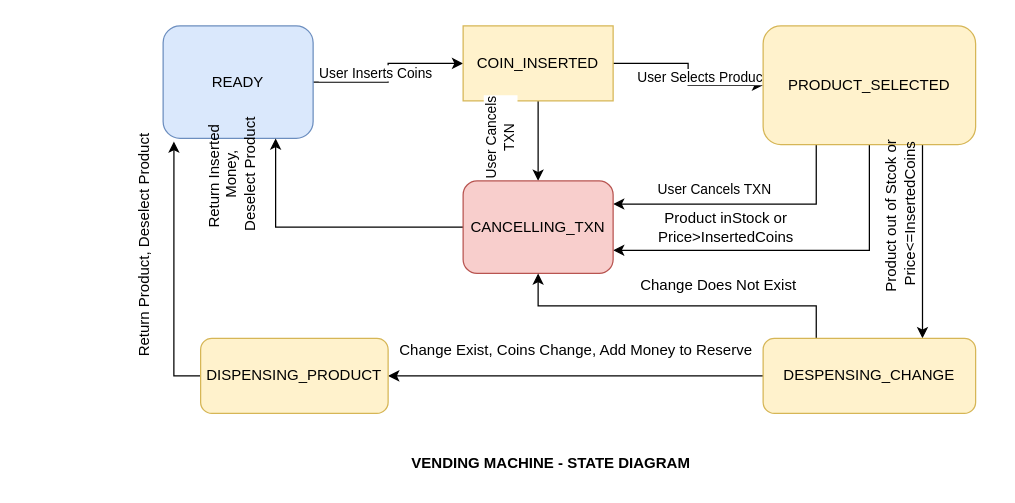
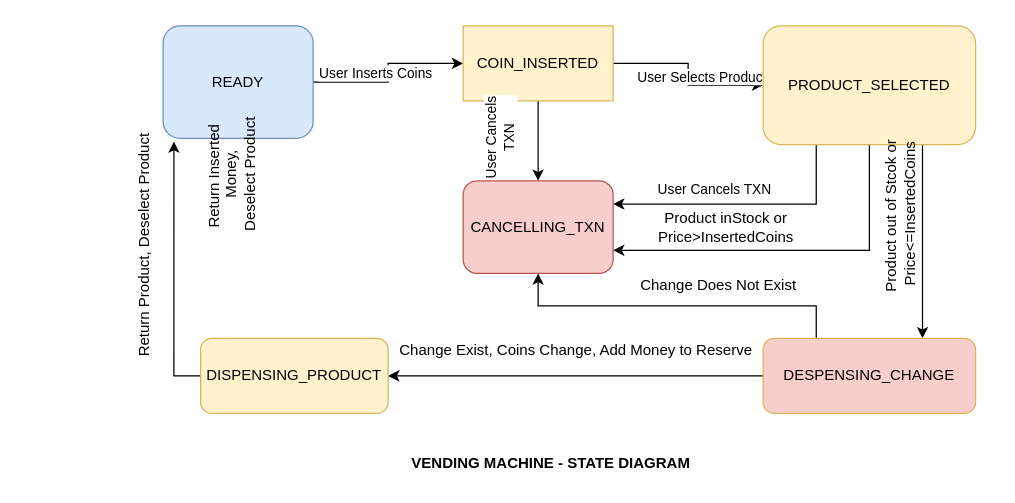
edge "CANCELLING_TXN" -> "READY": removed
node "DESPENSING_CHANGE": fillcolor #fff2cc -> #f8cecc
